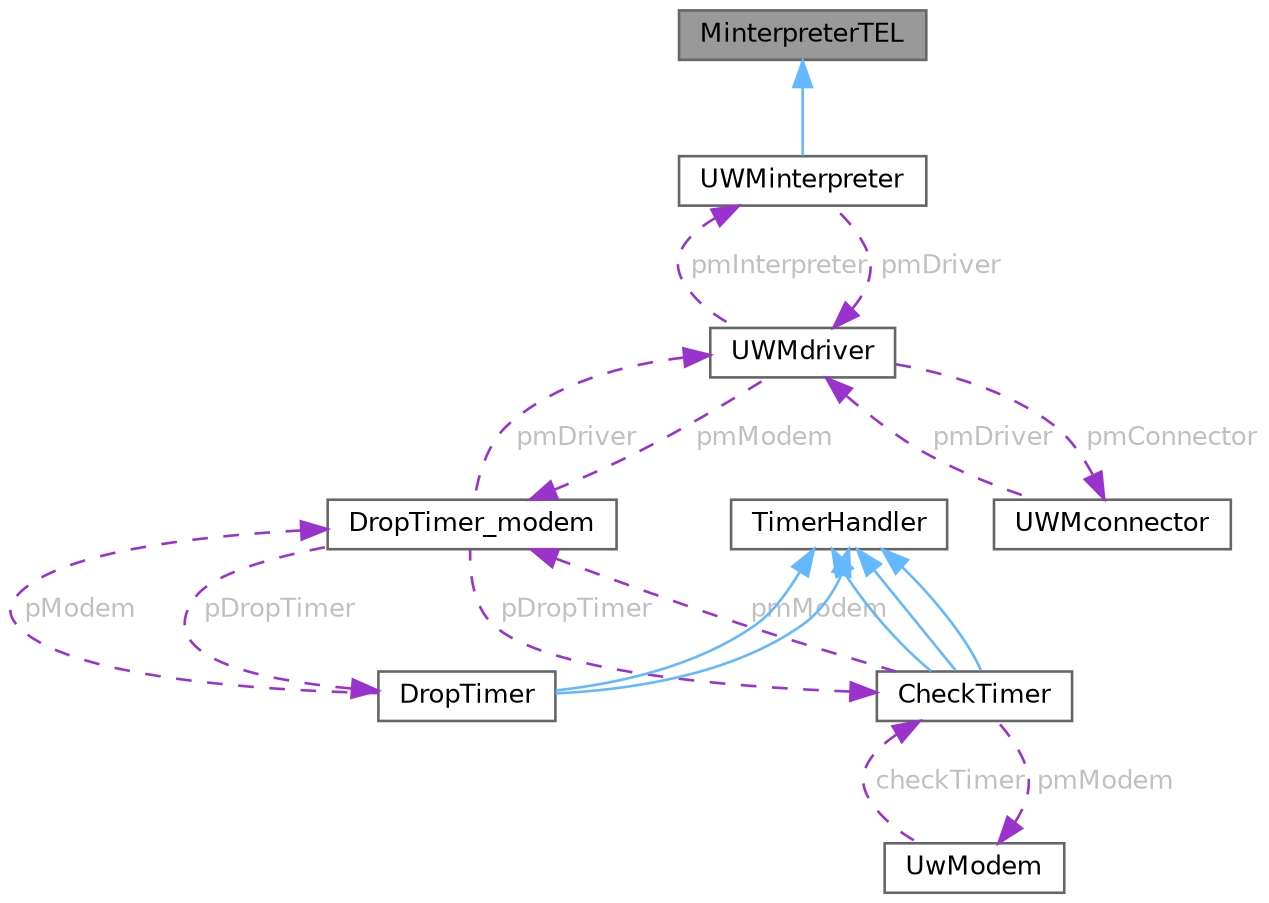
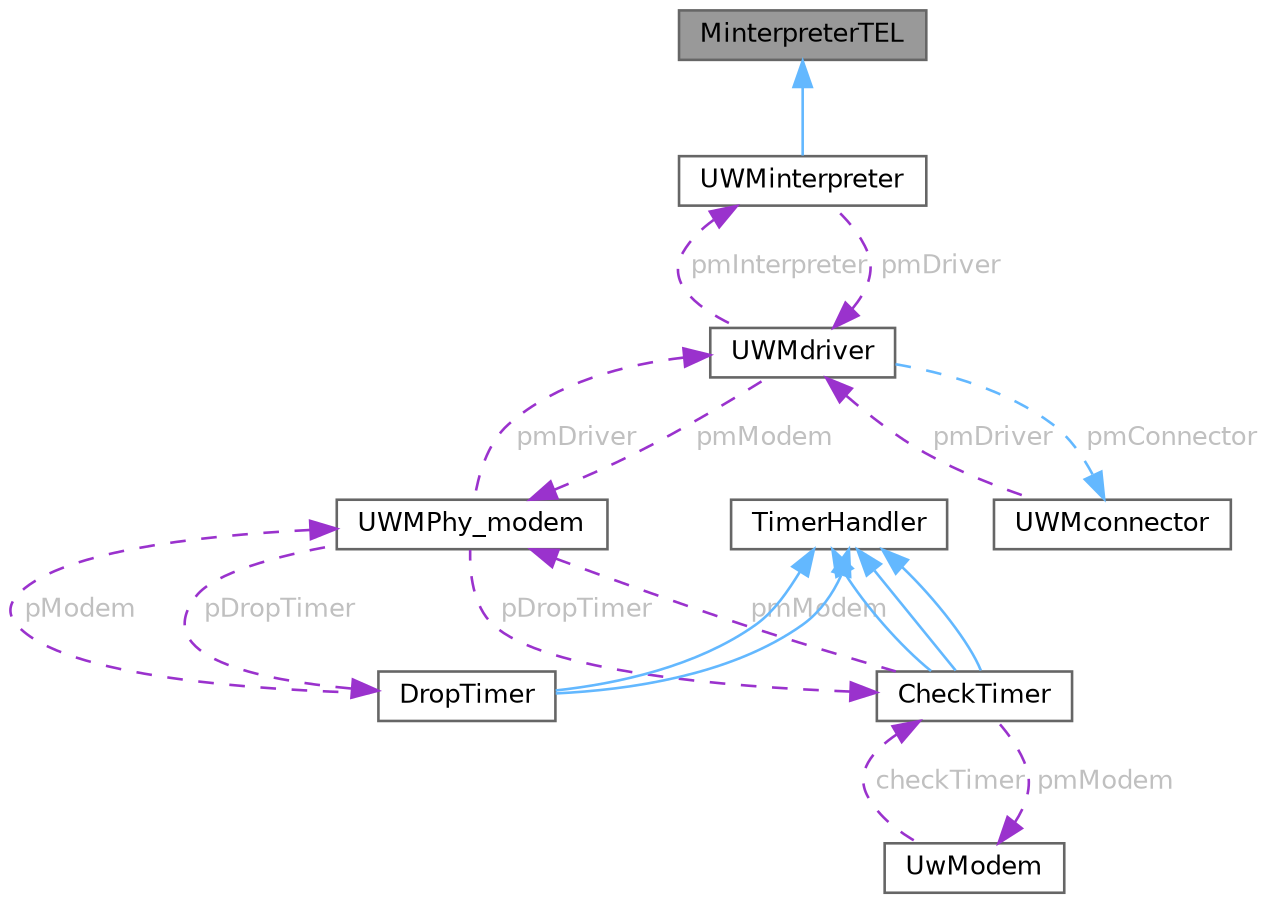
edge "UWMdriver" -> "UWMconnector": color darkorchid3 -> steelblue1
node "DropTimer_modem": label "DropTimer_modem" -> "UWMPhy_modem"
